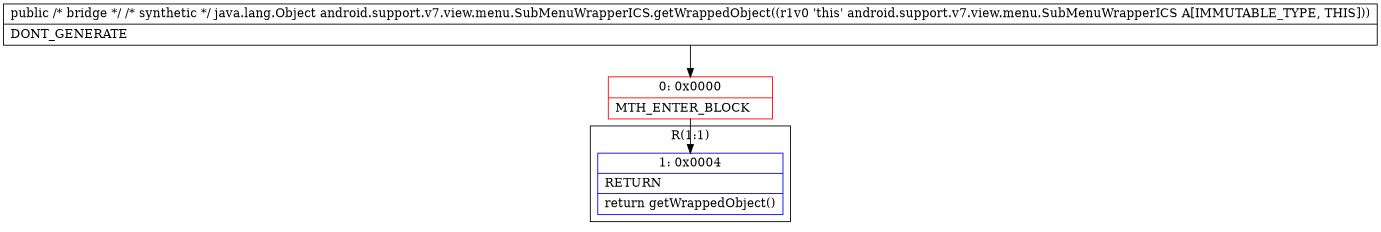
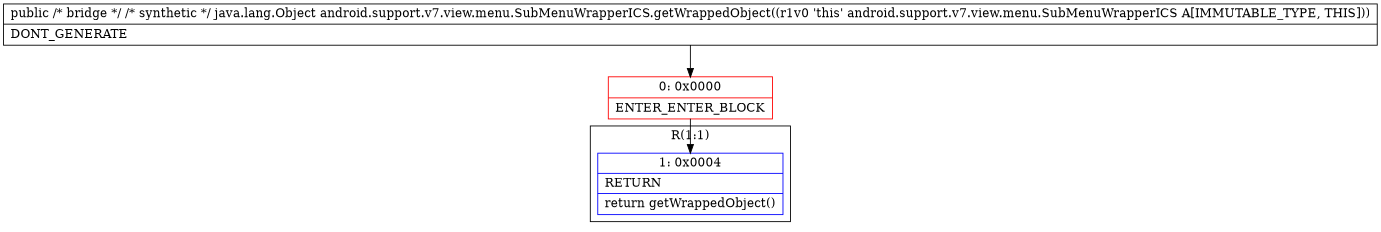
node "0: 0x0000": text "MTH_ENTER_BLOCK" -> "ENTER_ENTER_BLOCK"
